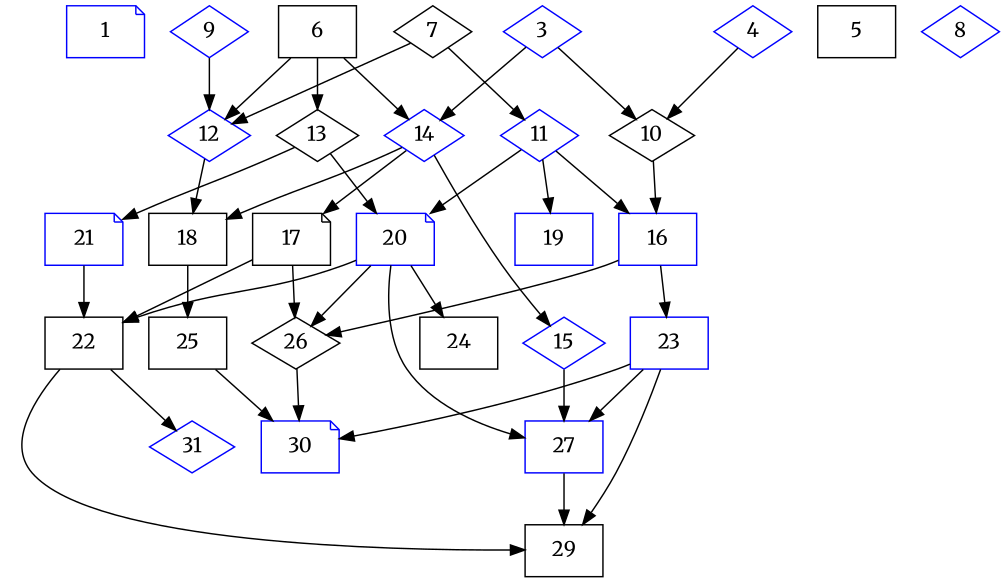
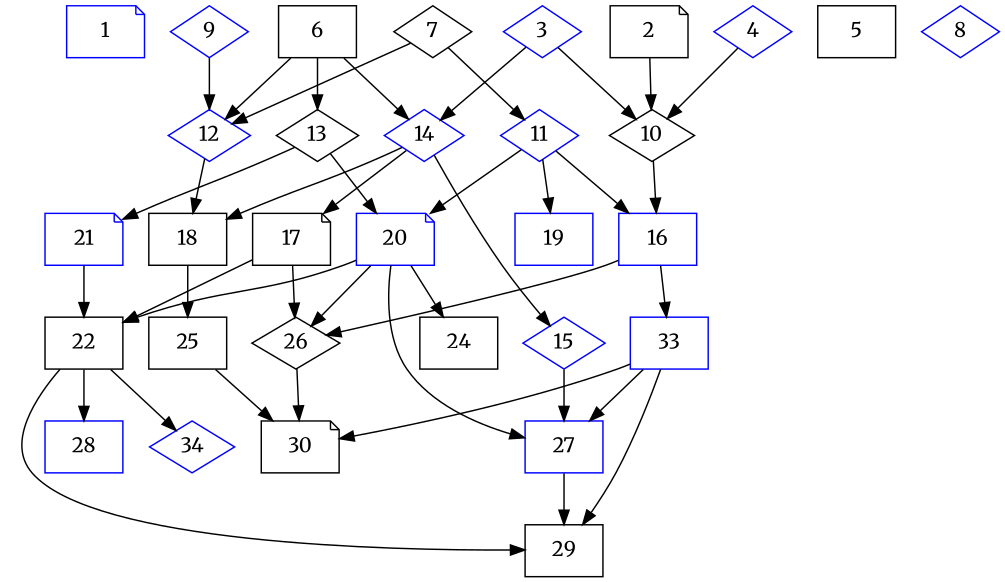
node "2": added
node "23": label "23" -> "33"
node "28": added
node "31": label "31" -> "34"
node "30": color blue -> black
